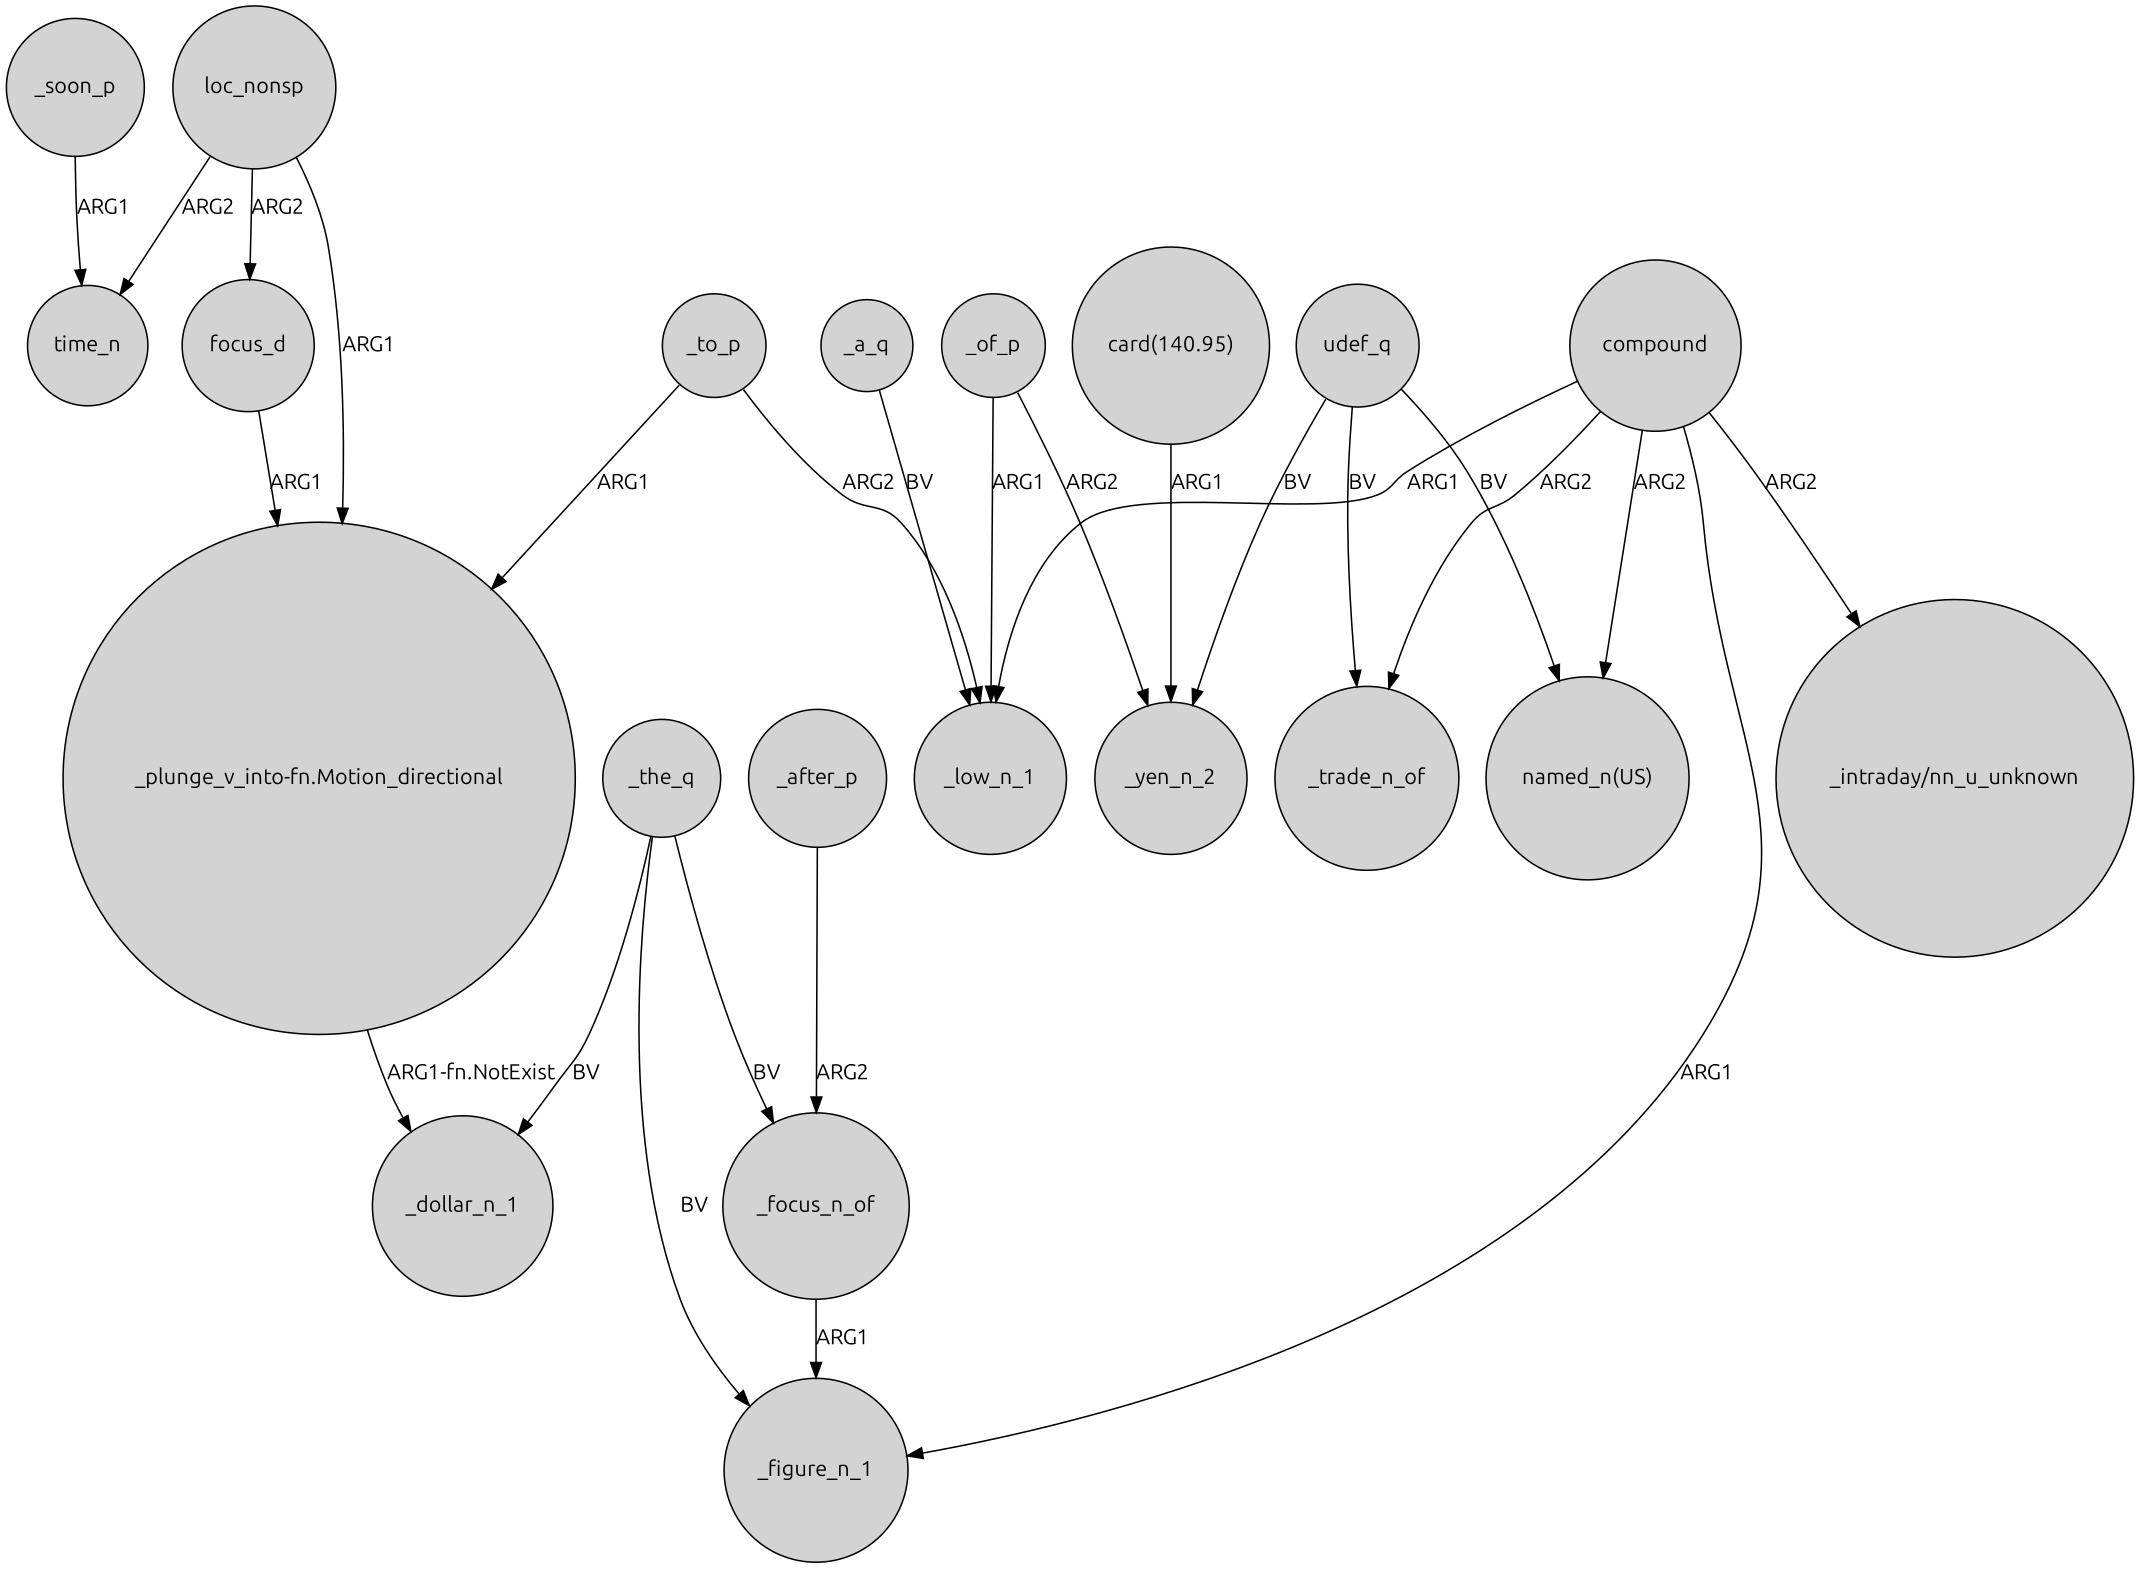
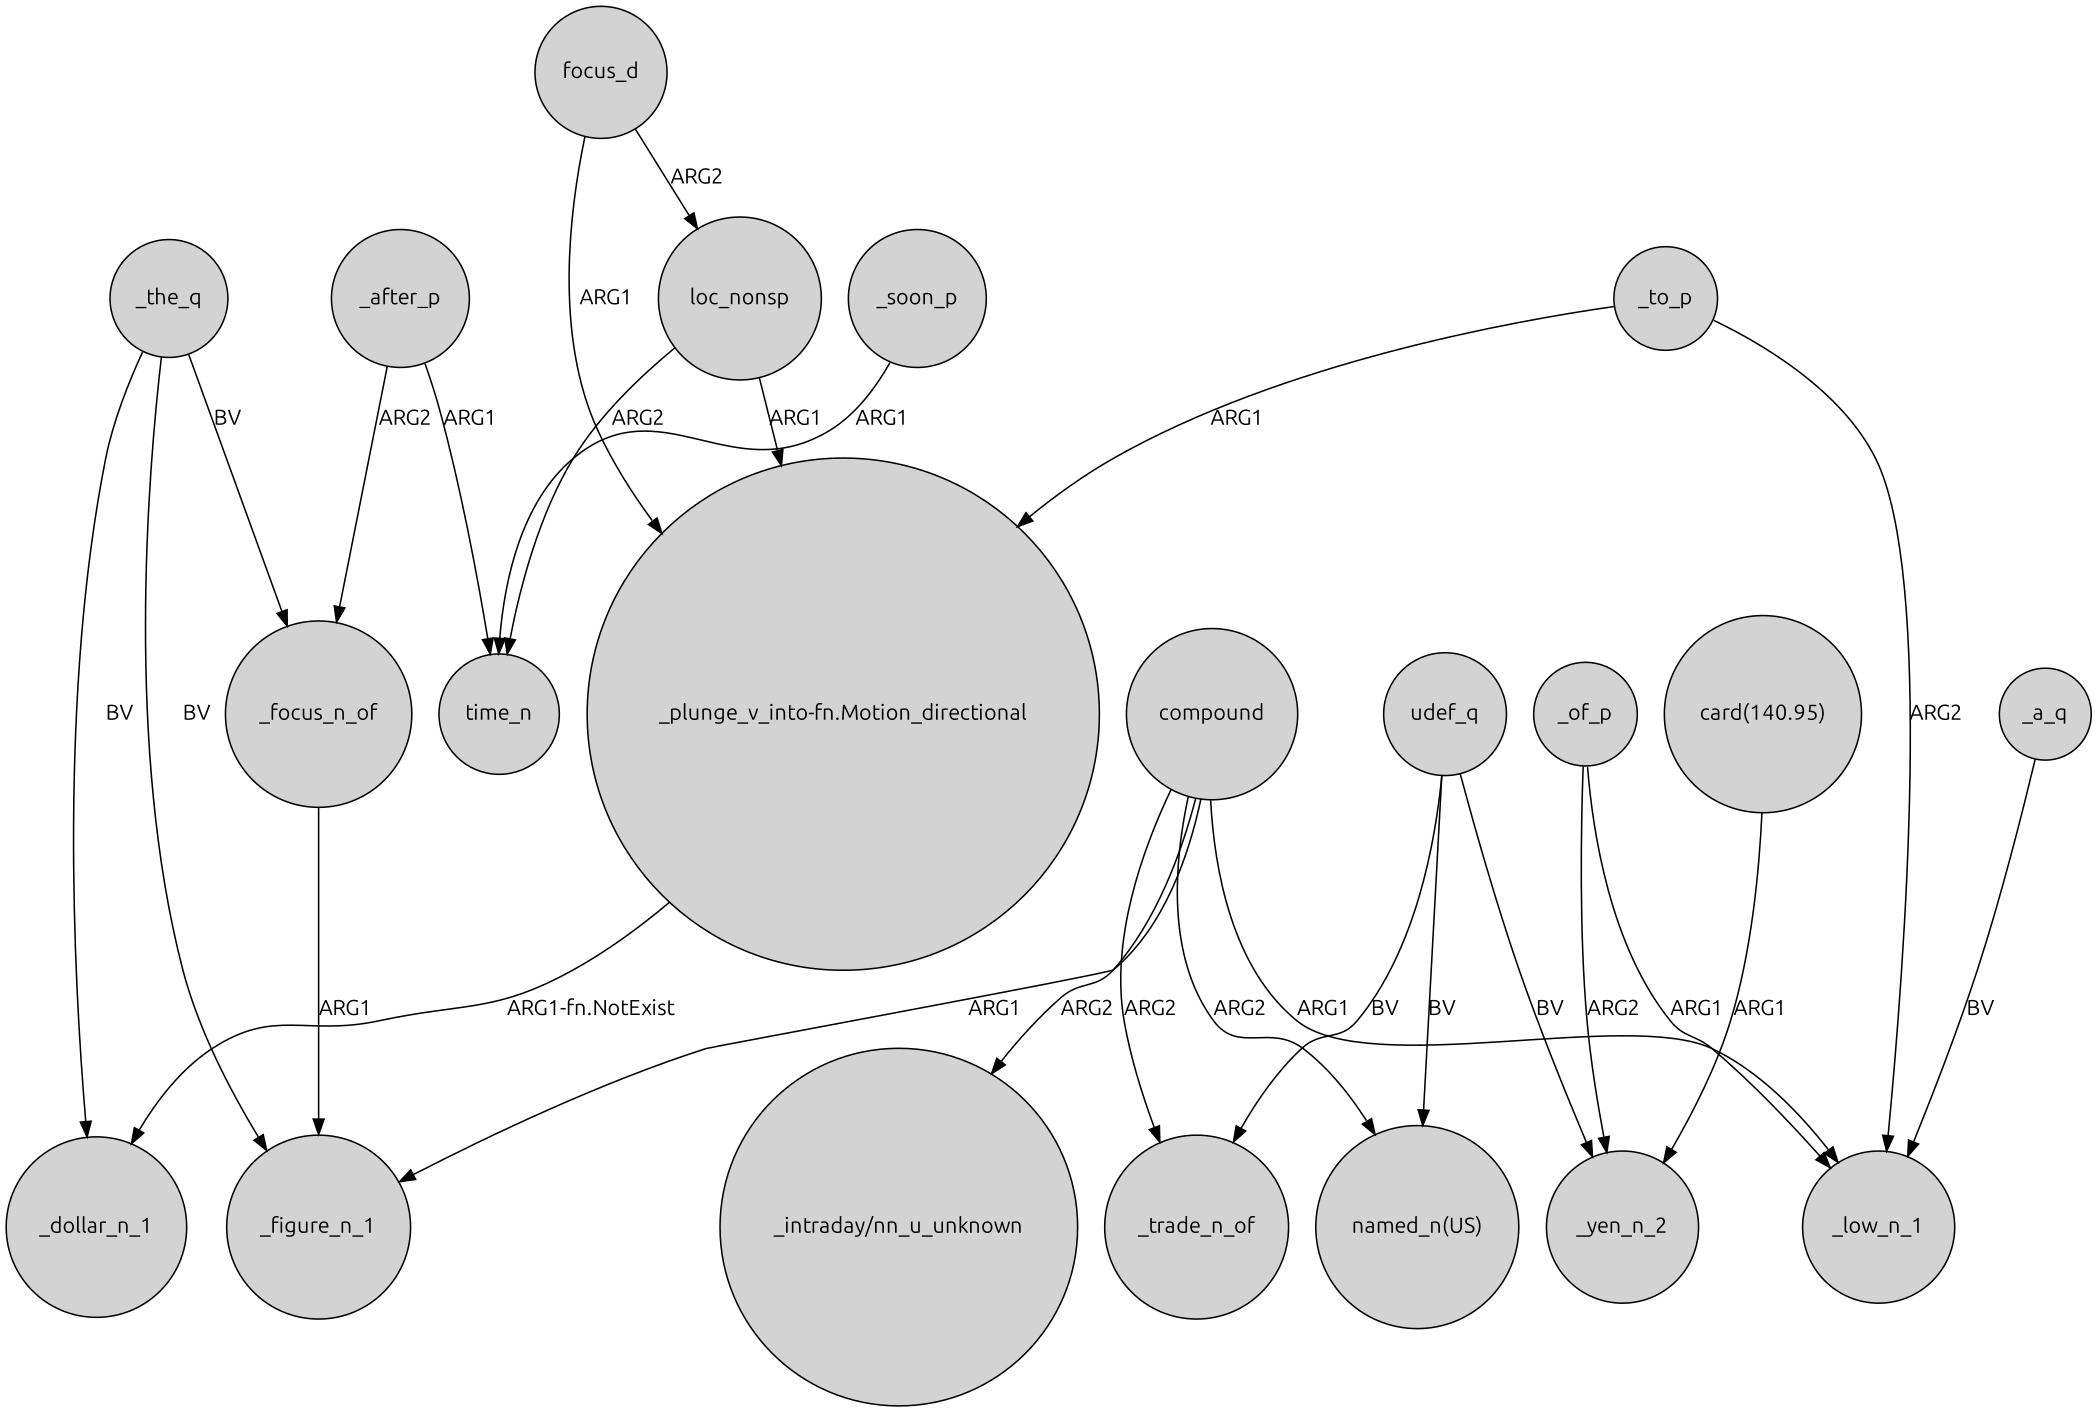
edge "loc_nonsp" -> "focus_d": reversed
edge "_after_p" -> "time_n": added, label "ARG1"
